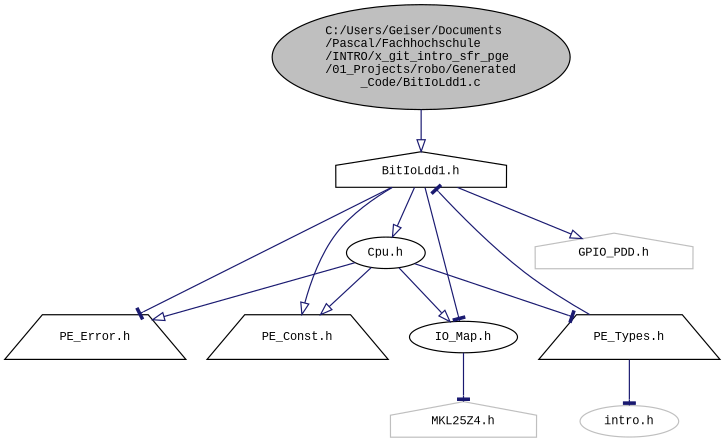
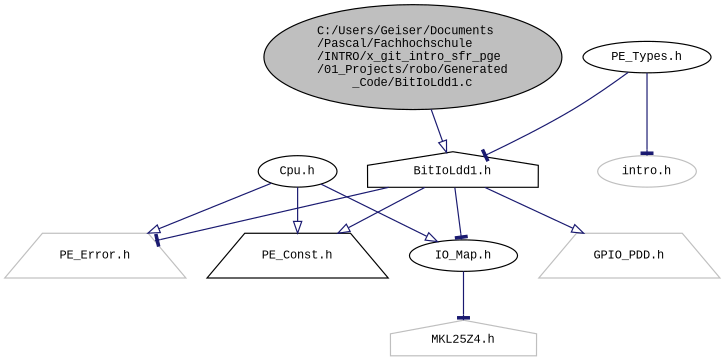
edge "BitIoLdd1.h" -> "Cpu.h": removed
node "GPIO_PDD.h": shape house -> trapezium
edge "Cpu.h" -> "PE_Types.h": removed
node "PE_Error.h": color black -> grey75
node "PE_Types.h": shape trapezium -> ellipse
